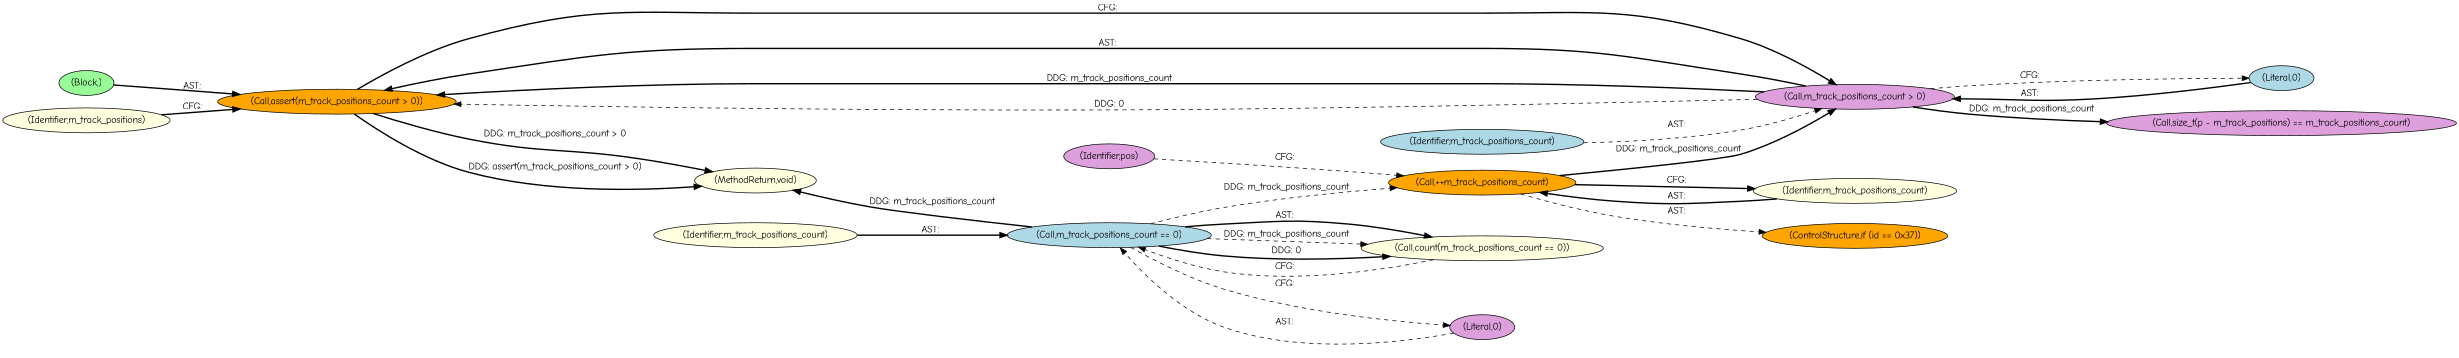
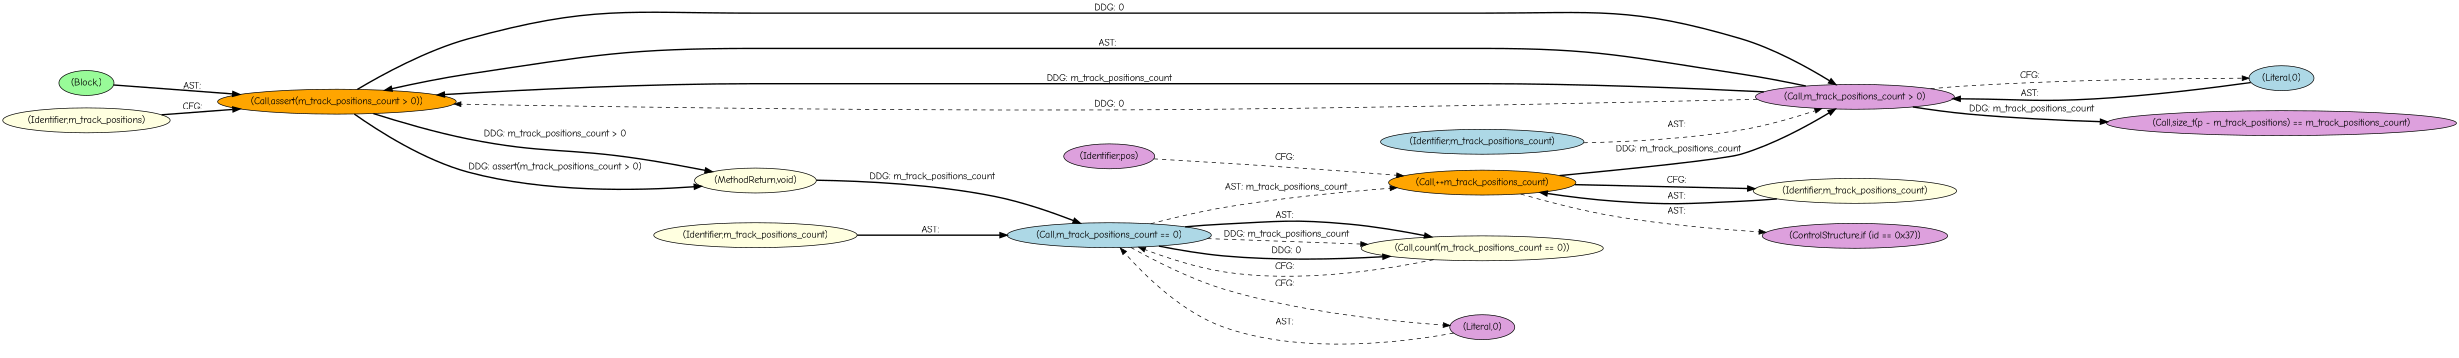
edge "(Call,assert(m_track_positions_count > 0))" -> "(Call,m_track_positions_count > 0)": label "CFG: " -> "DDG: 0"
edge "(Call,m_track_positions_count == 0)" -> "(Call,++m_track_positions_count)": label "DDG: m_track_positions_count" -> "AST: m_track_positions_count"
edge "(Call,m_track_positions_count == 0)" -> "(MethodReturn,void)": reversed
node "(ControlStructure,if (id == 0x37))": fillcolor orange -> plum
